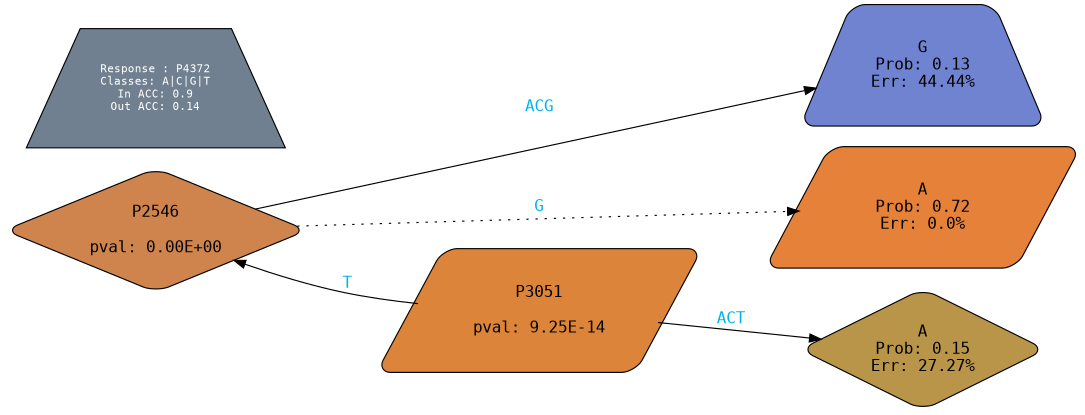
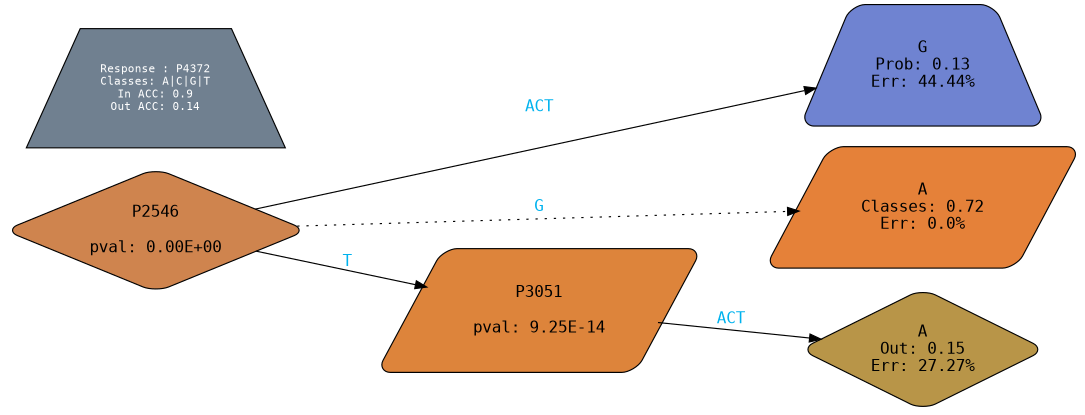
edge "P2546 pval: 0.00E+00" -> "G Prob: 0.13 Err: 44.44%": label "ACG" -> "ACT"
node "A Prob: 0.72 Err: 0.0%": label "A Prob: 0.72 Err: 0.0%" -> "A Classes: 0.72 Err: 0.0%"
edge "P3051 pval: 9.25E-14" -> "P2546 pval: 0.00E+00": reversed
node "A Prob: 0.15 Err: 27.27%": label "A Prob: 0.15 Err: 27.27%" -> "A Out: 0.15 Err: 27.27%"
